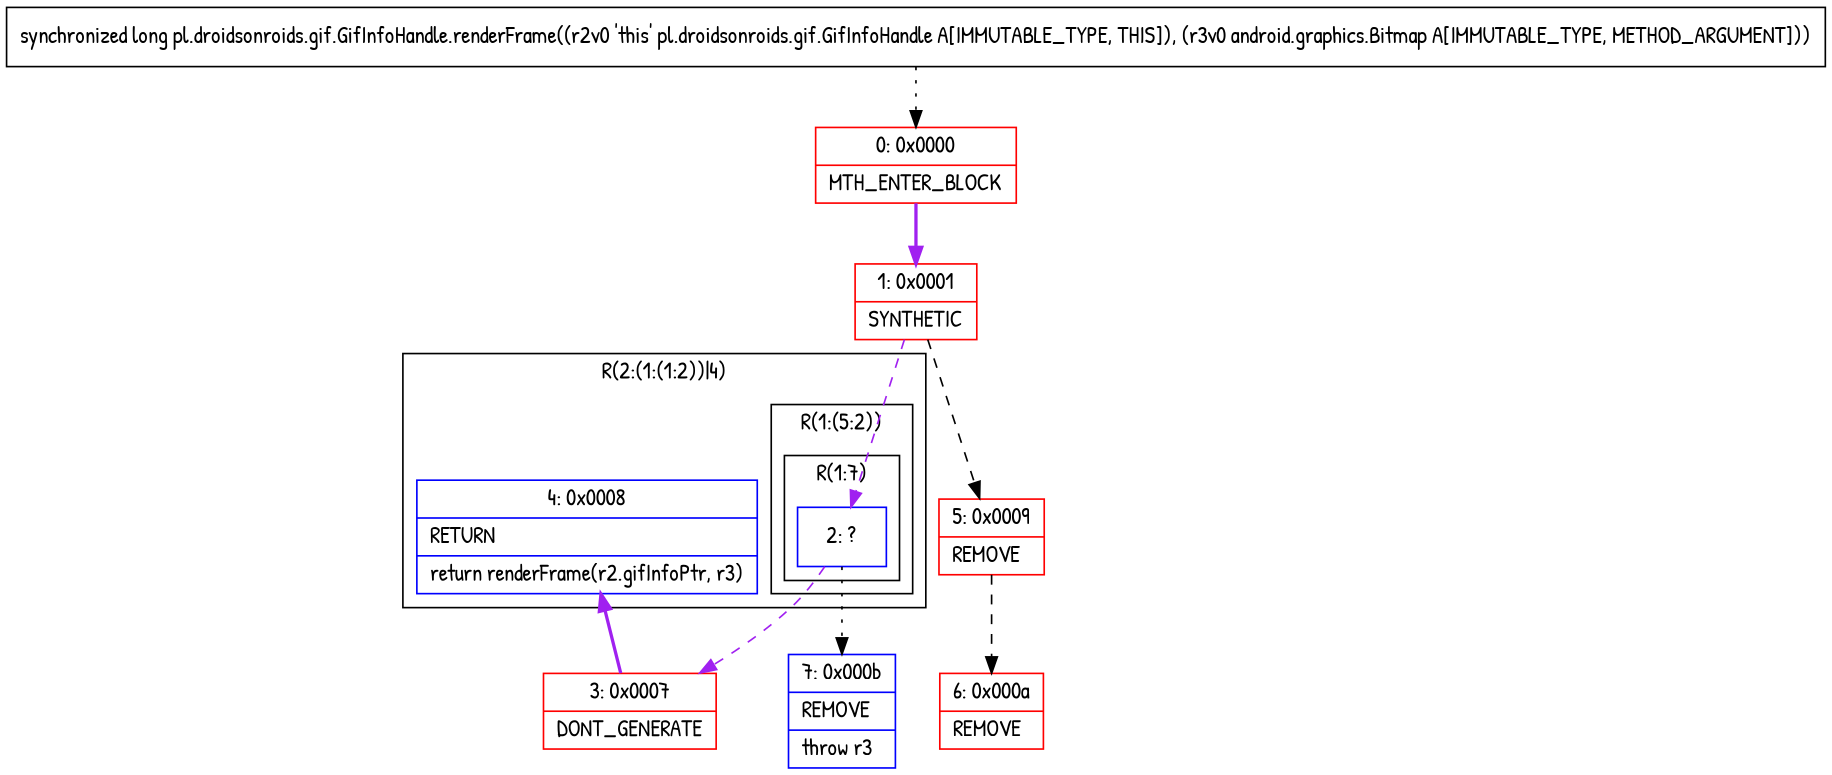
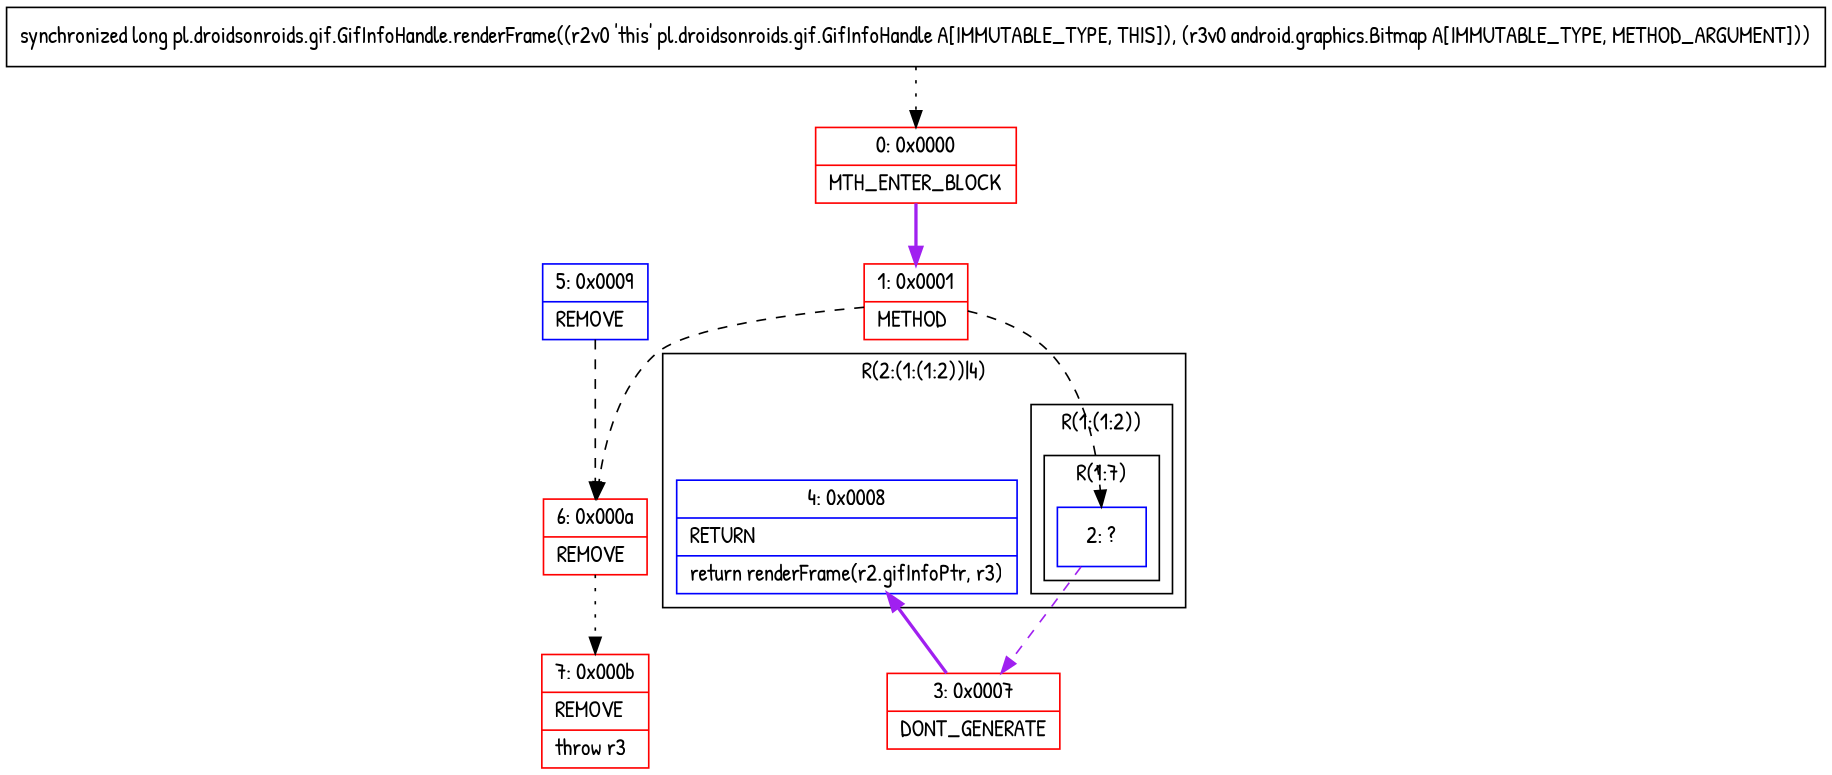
node "1: 0x0001": text "SYNTHETIC" -> "METHOD"
edge "1: 0x0001" -> "5: 0x0009": now "1: 0x0001" -> "6: 0x000a"
edge "1: 0x0001" -> "2: ?": color purple -> black
cluster "R(1:(5:2))": label "R(1:(5:2))" -> "R(1:(1:2))"
node "5: 0x0009": color red -> blue
edge "2: ?" -> "7: 0x000b": now "6: 0x000a" -> "7: 0x000b"
node "7: 0x000b": color blue -> red
